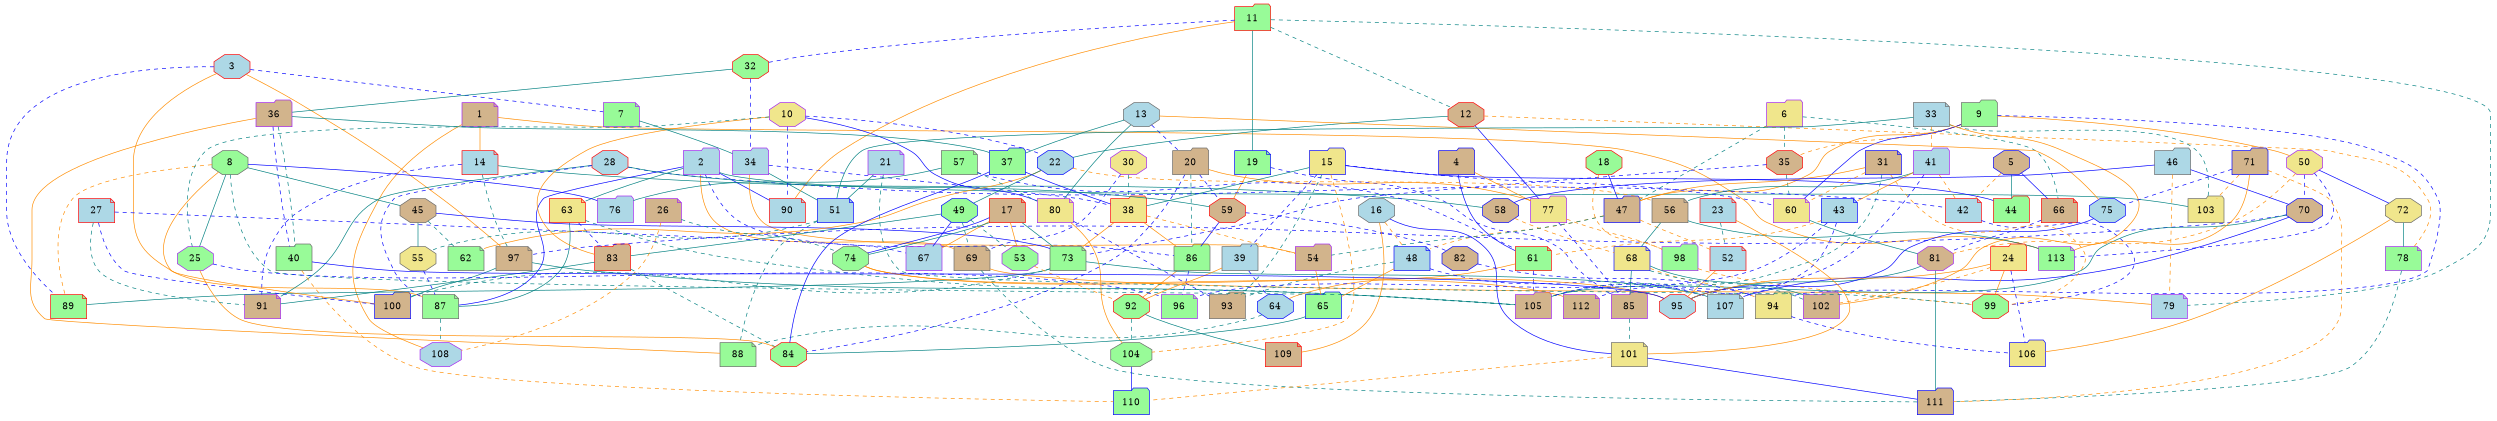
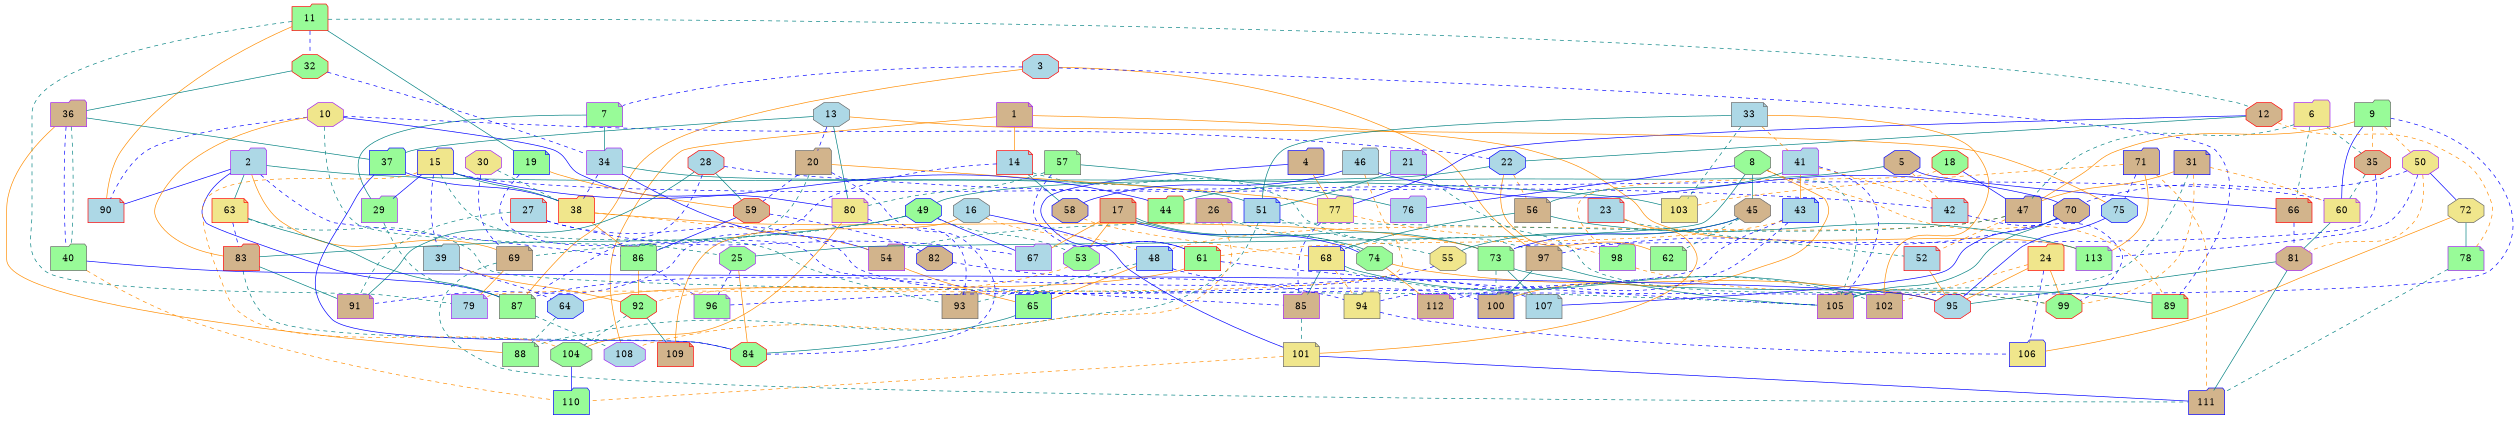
edge "9" -- "50": style solid -> dashed
node "29": added
edge "34" -- "54": color darkorange -> blue
